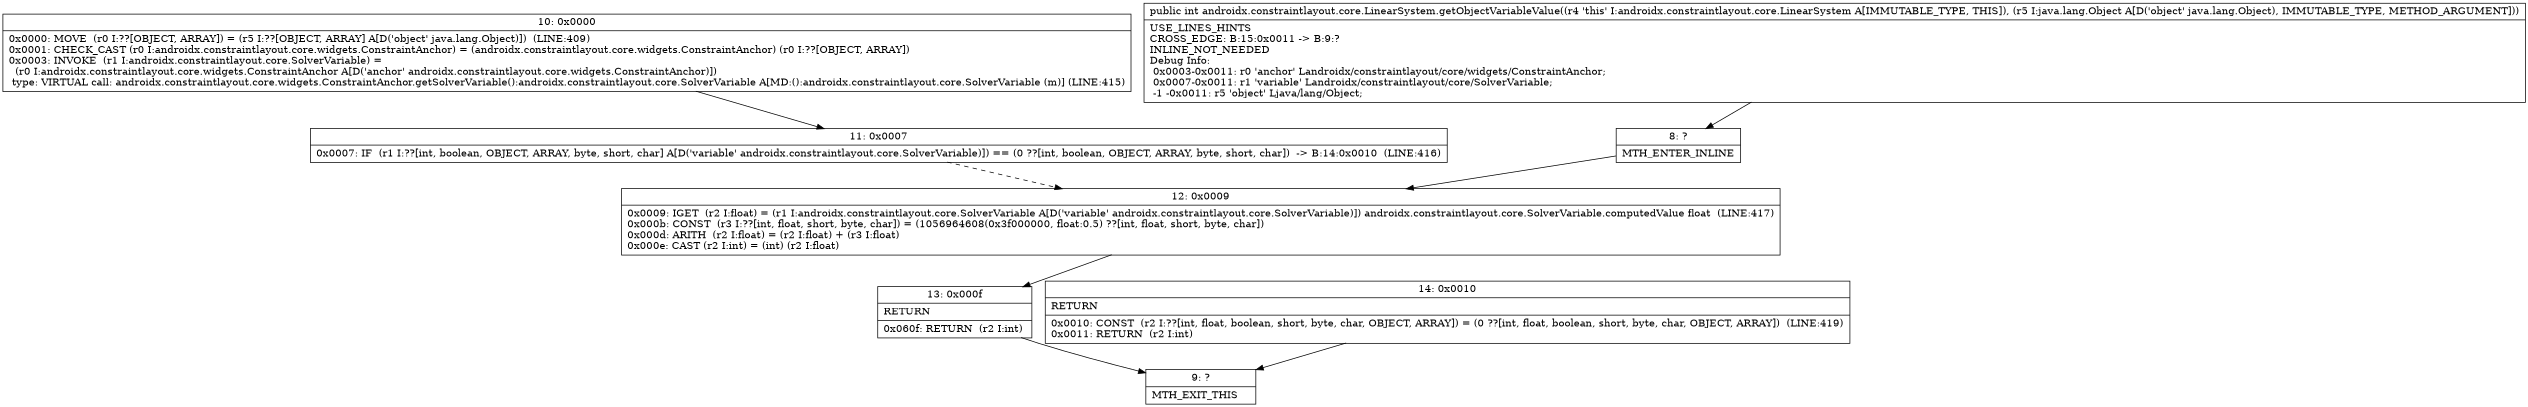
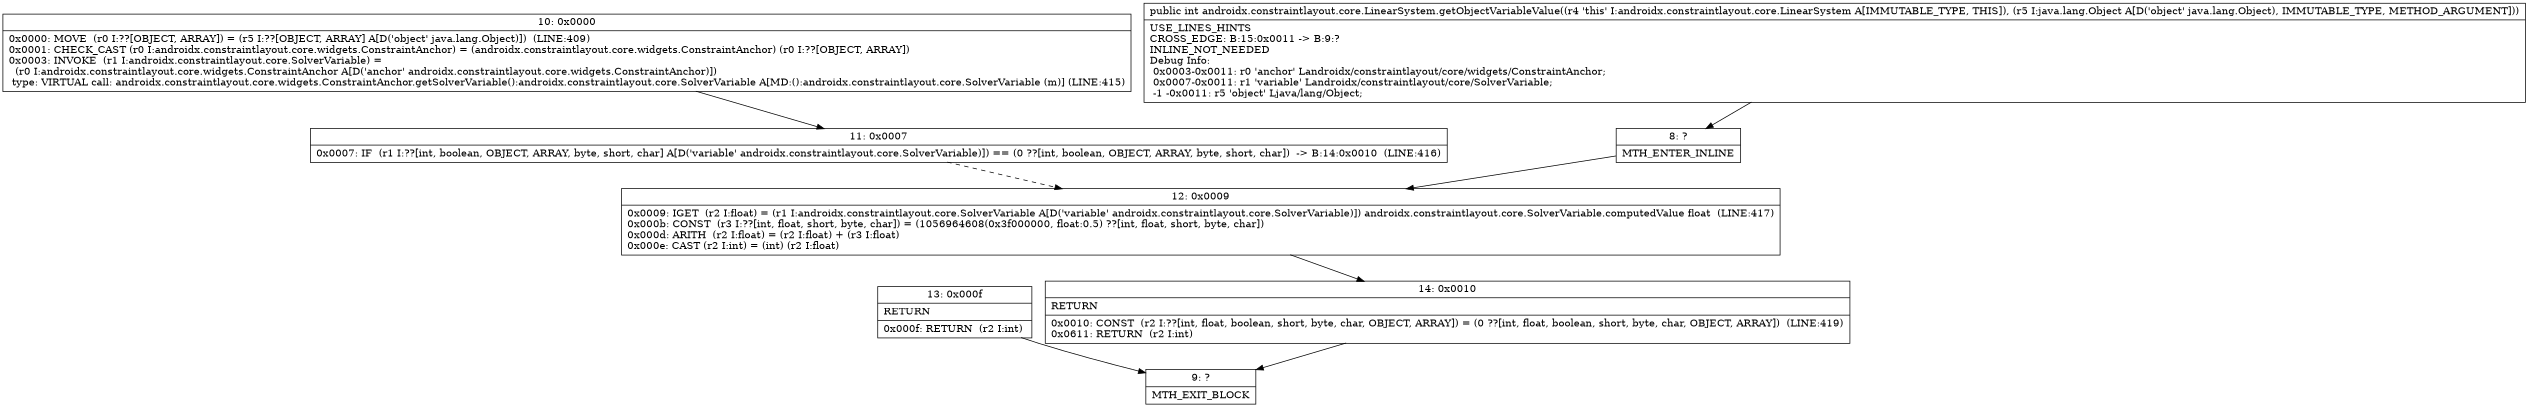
edge "12: 0x0009" -> "13: 0x000f": now "12: 0x0009" -> "14: 0x0010"
node "13: 0x000f": text "0x060f: RETURN  (r2 I:int)" -> "0x000f: RETURN  (r2 I:int)"
node "14: 0x0010": text "0x0011: RETURN  (r2 I:int)" -> "0x0611: RETURN  (r2 I:int)"
node "9: ?": text "MTH_EXIT_THIS" -> "MTH_EXIT_BLOCK"
